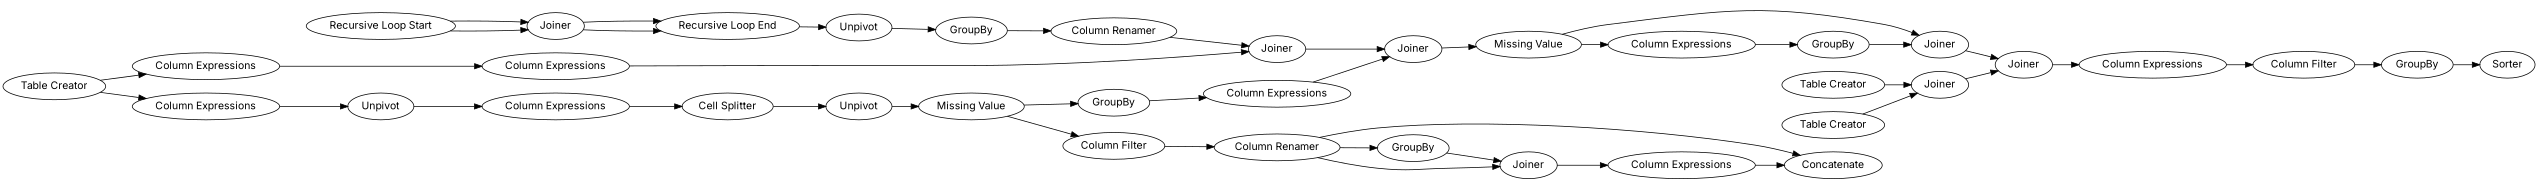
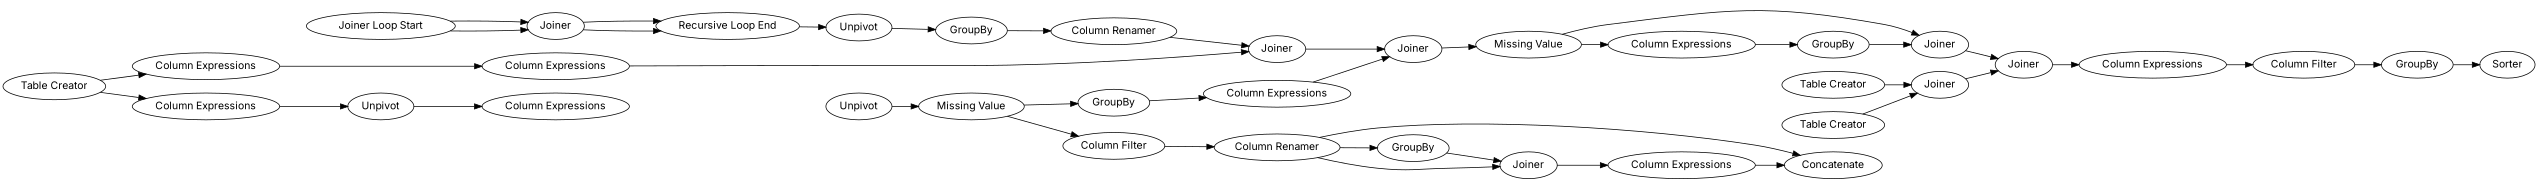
node "Recursive Loop Start": label "Recursive Loop Start" -> "Joiner Loop Start"
node "Cell Splitter": removed
